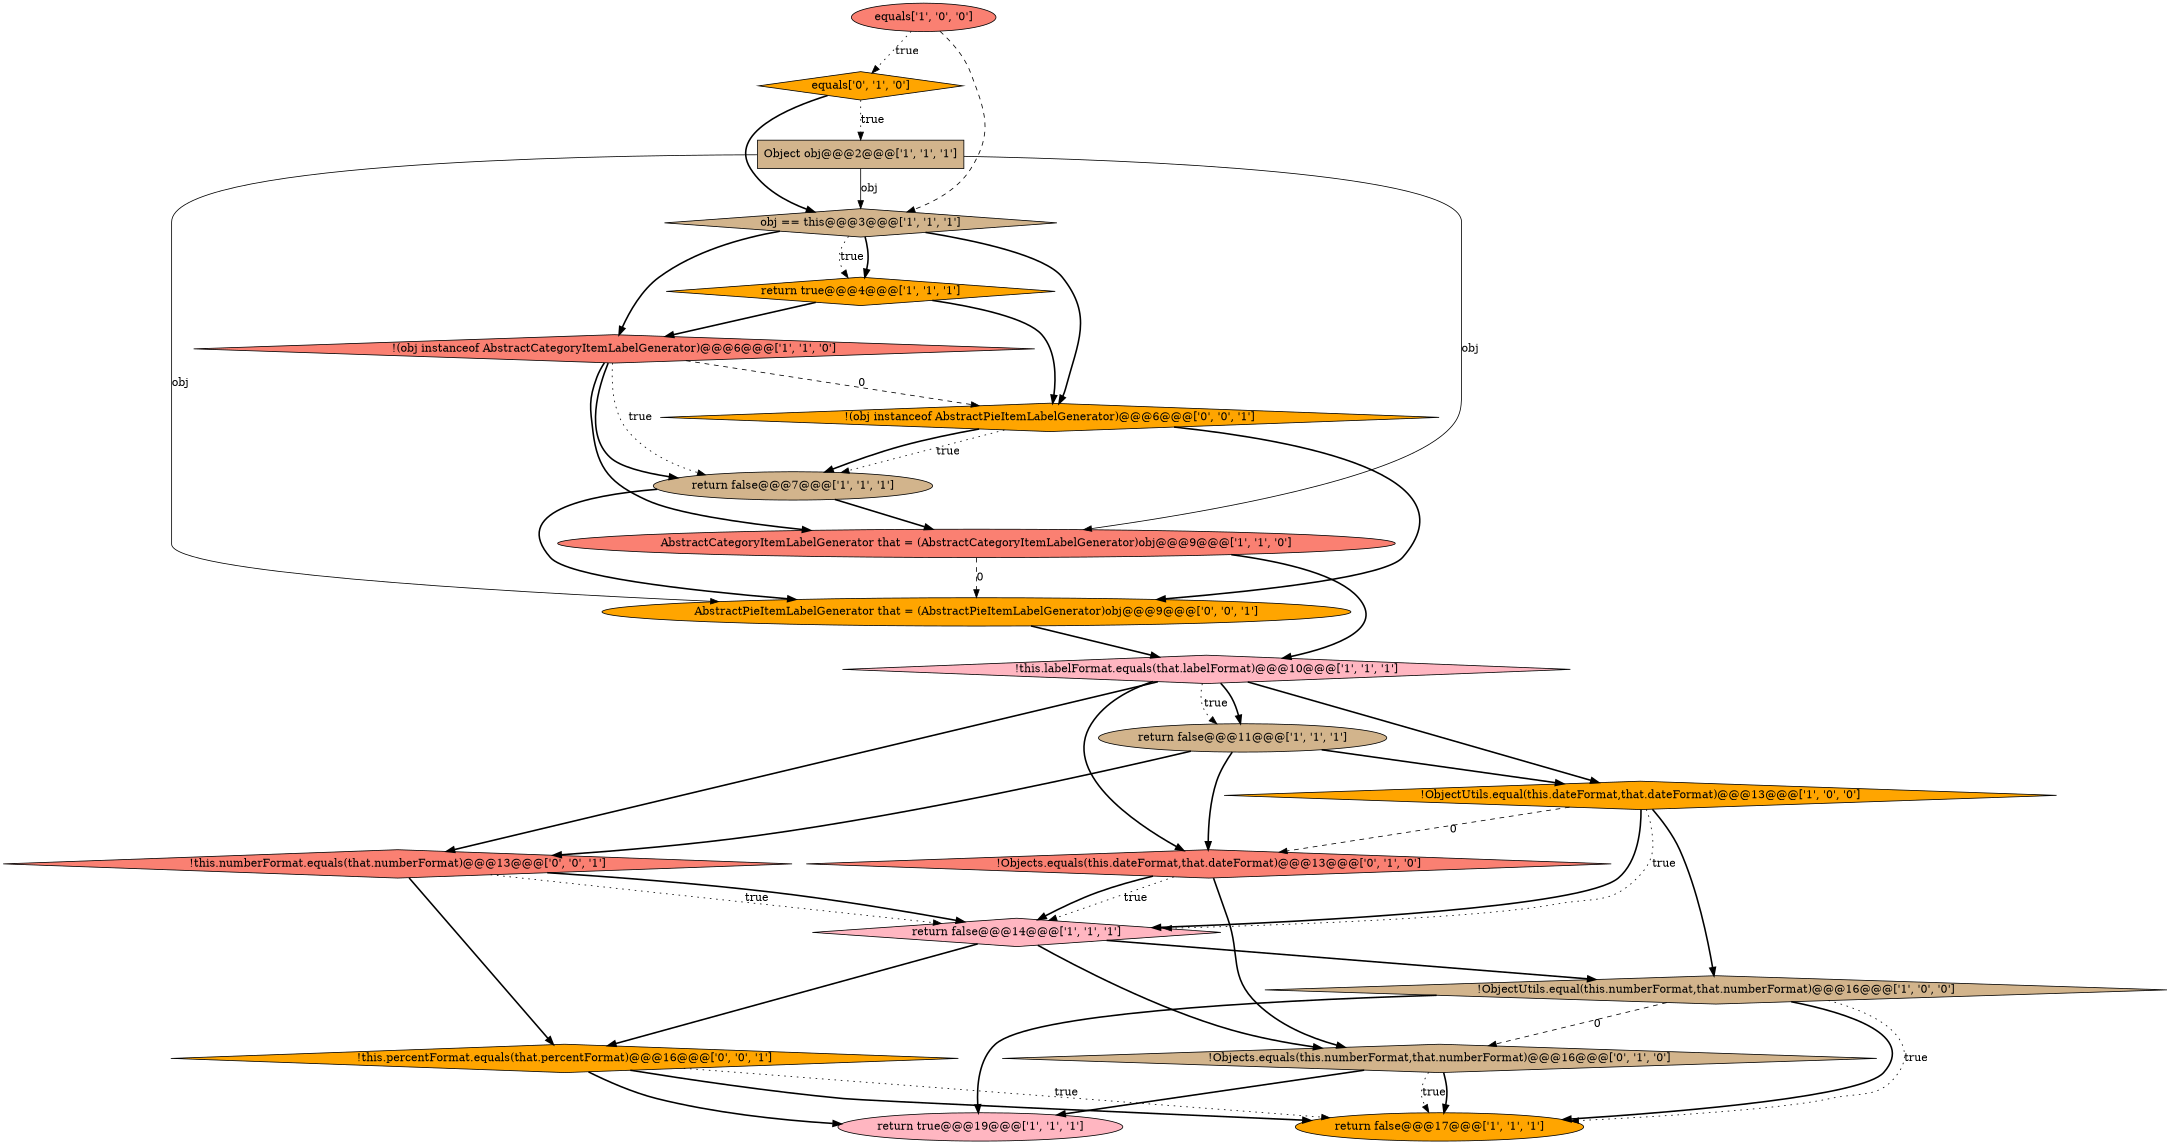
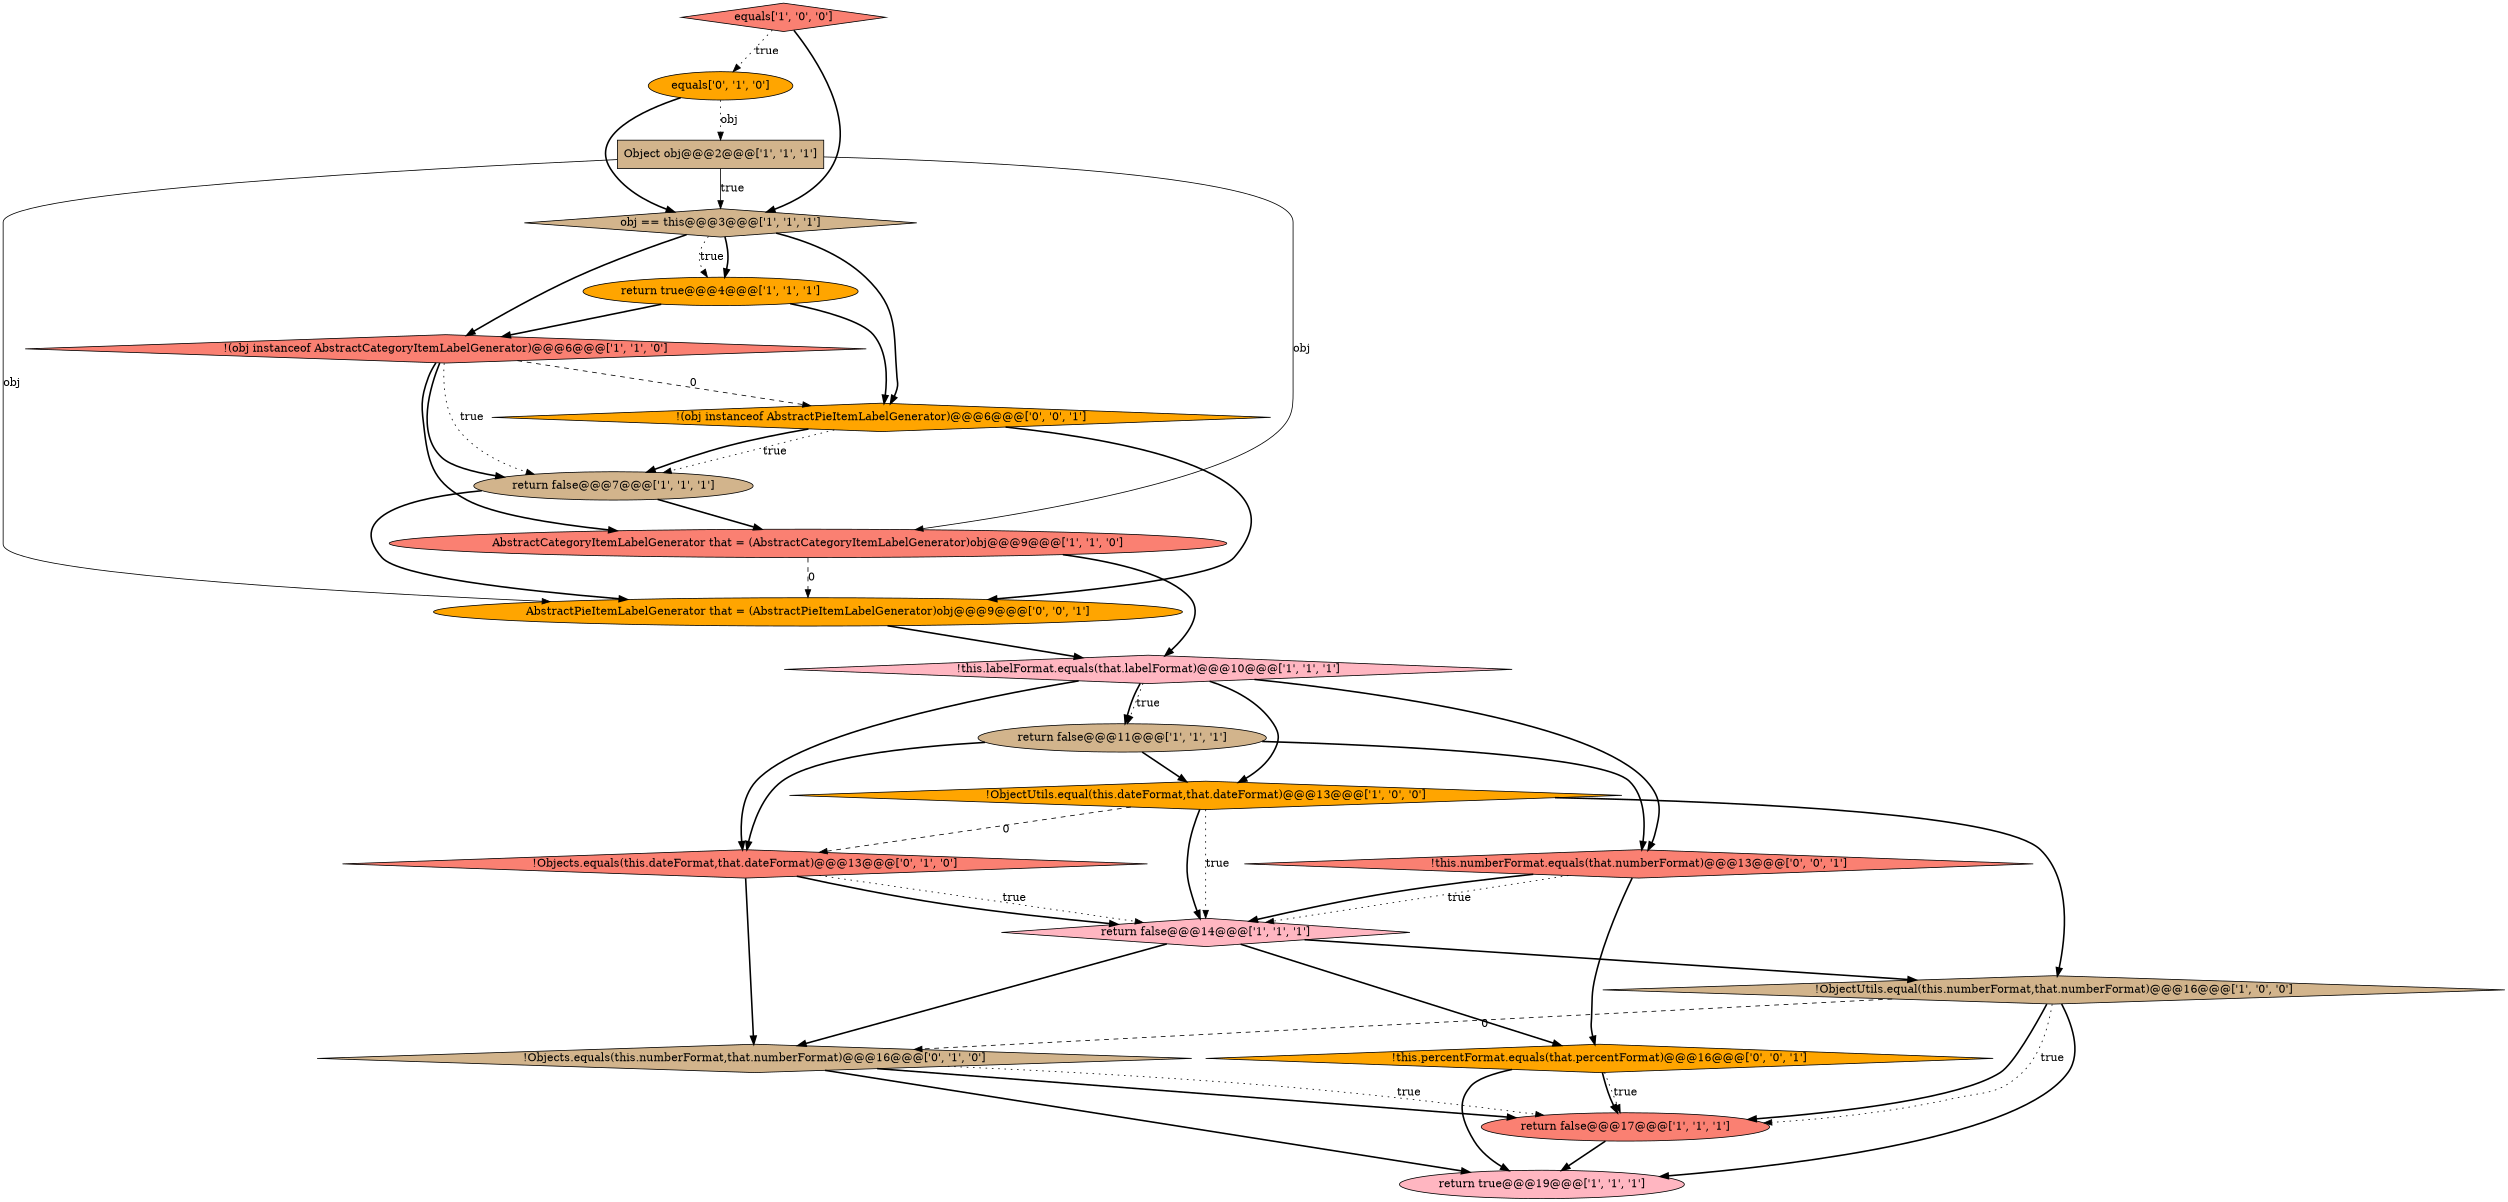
node "equals['1', '0', '0']": shape ellipse -> diamond
node "equals['0', '1', '0']": shape diamond -> ellipse
edge "equals['0', '1', '0']" -> "Object obj@@@2@@@['1', '1', '1']": label "true" -> "obj"
edge "equals['1', '0', '0']" -> "obj == this@@@3@@@['1', '1', '1']": style dashed -> bold
edge "Object obj@@@2@@@['1', '1', '1']" -> "obj == this@@@3@@@['1', '1', '1']": label "obj" -> "true"
node "return true@@@4@@@['1', '1', '1']": shape diamond -> ellipse
node "return false@@@17@@@['1', '1', '1']": fillcolor orange -> salmon
edge "return false@@@17@@@['1', '1', '1']" -> "return true@@@19@@@['1', '1', '1']": added
